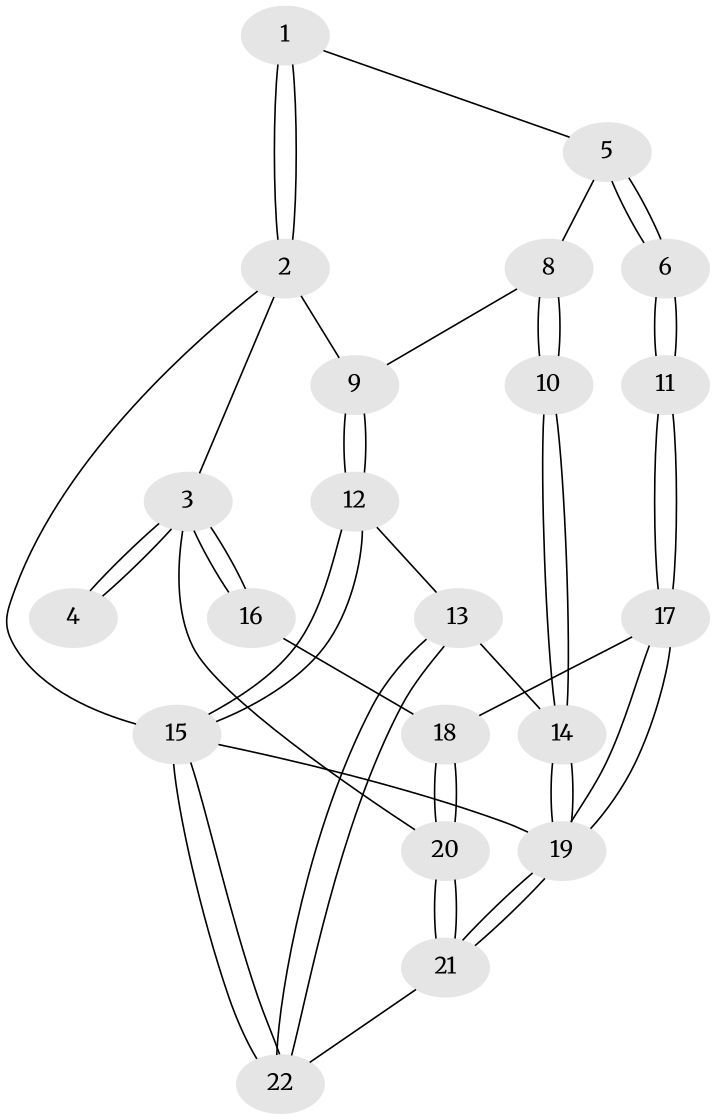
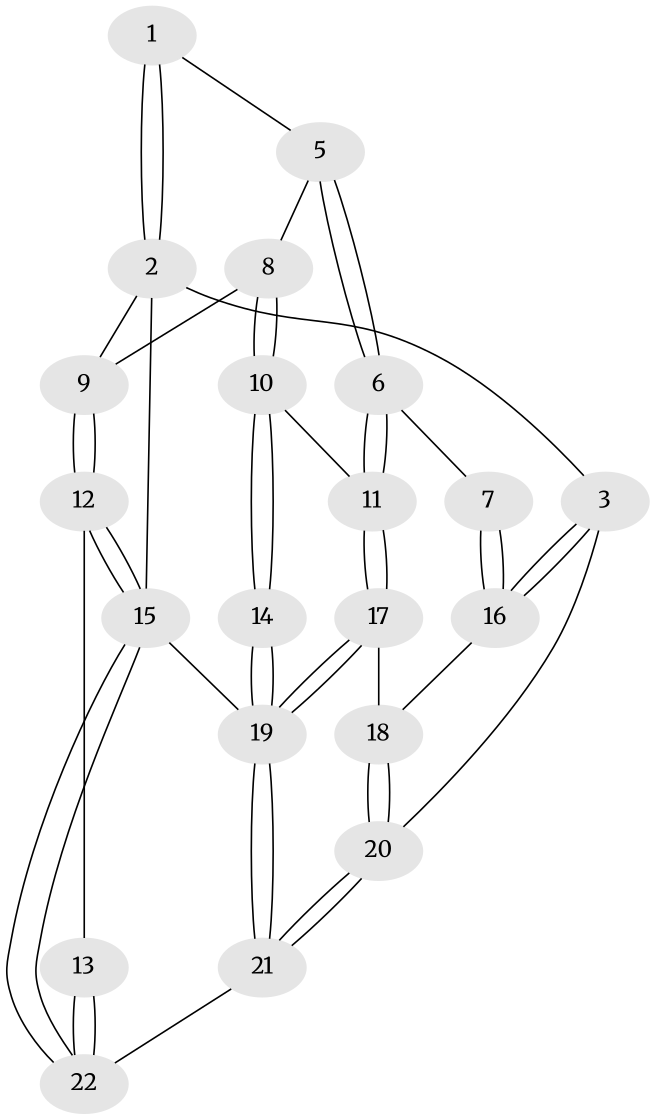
edge "10" -- "11": added
node "7": added
node "4": removed
edge "13" -- "14": removed
